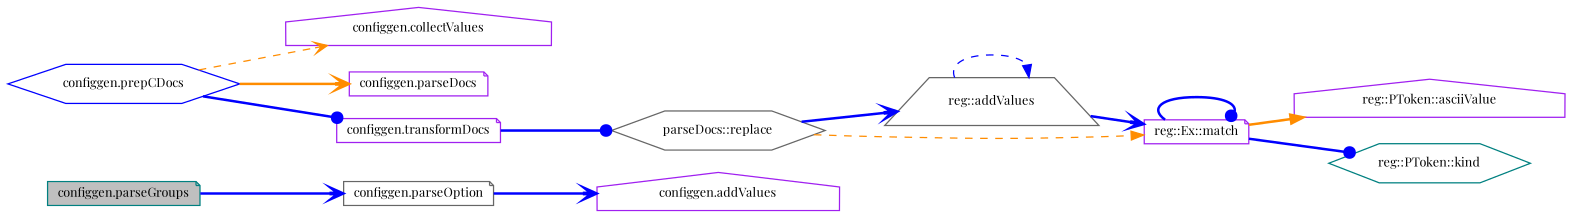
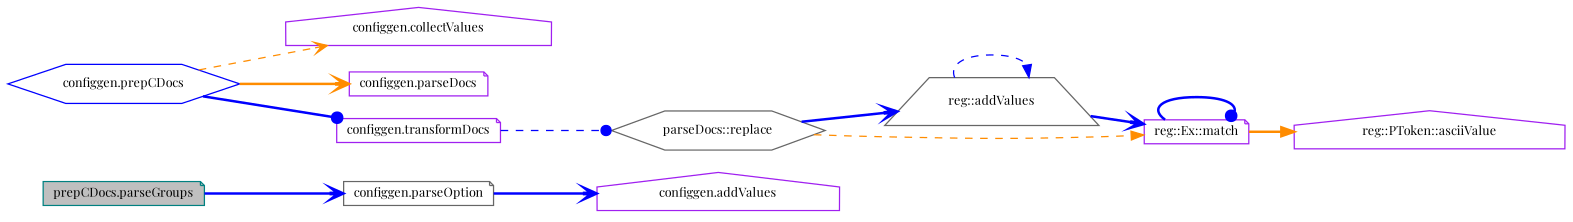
edge "configgen.transformDocs" -> "parseDocs::replace": style bold -> dashed
node "reg::PToken::kind": removed
node "configgen.parseGroups": label "configgen.parseGroups" -> "prepCDocs.parseGroups"
